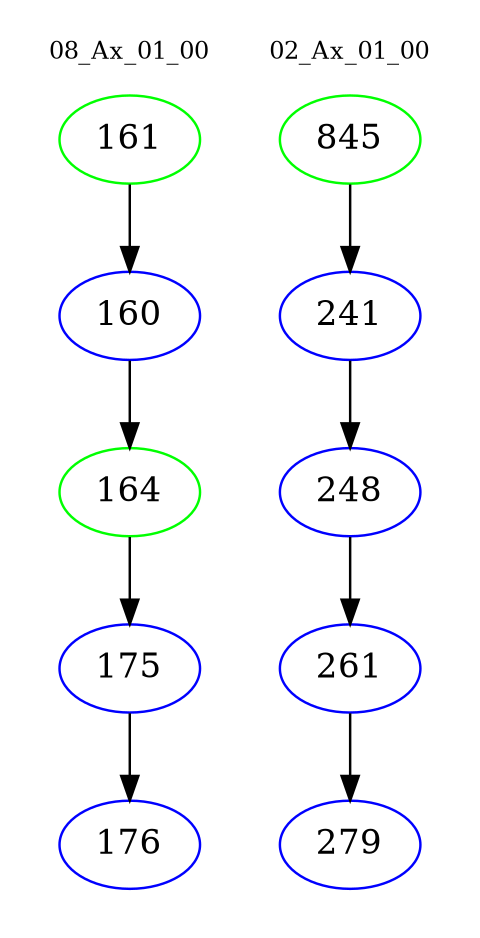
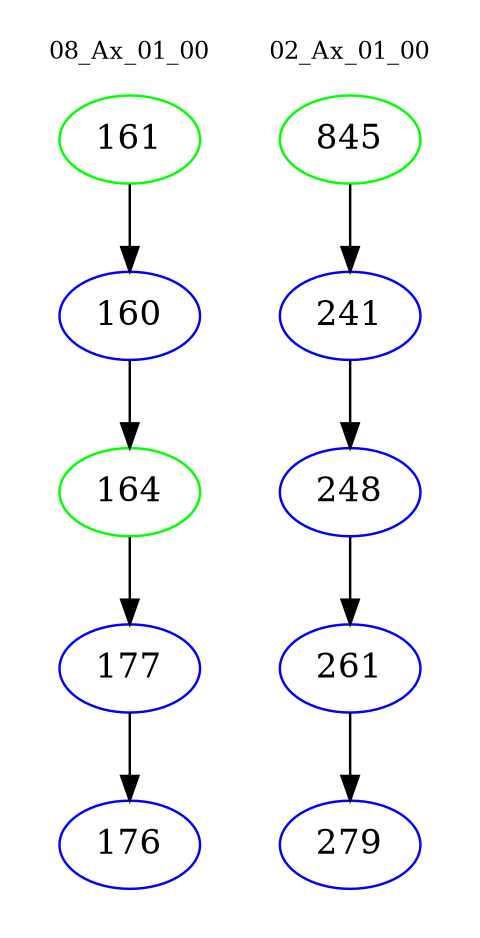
node "175": label "175" -> "177"
